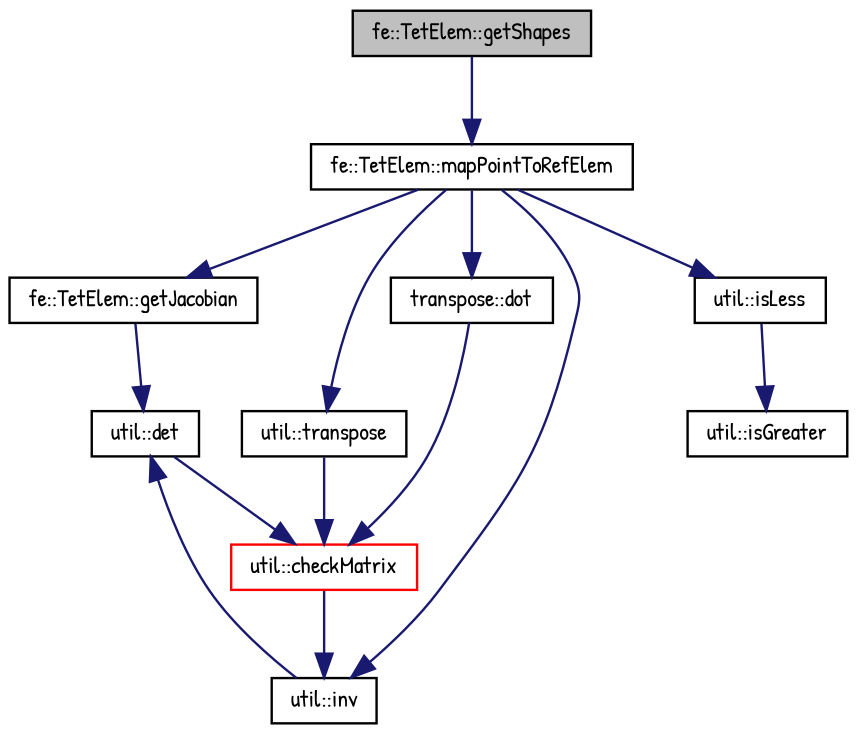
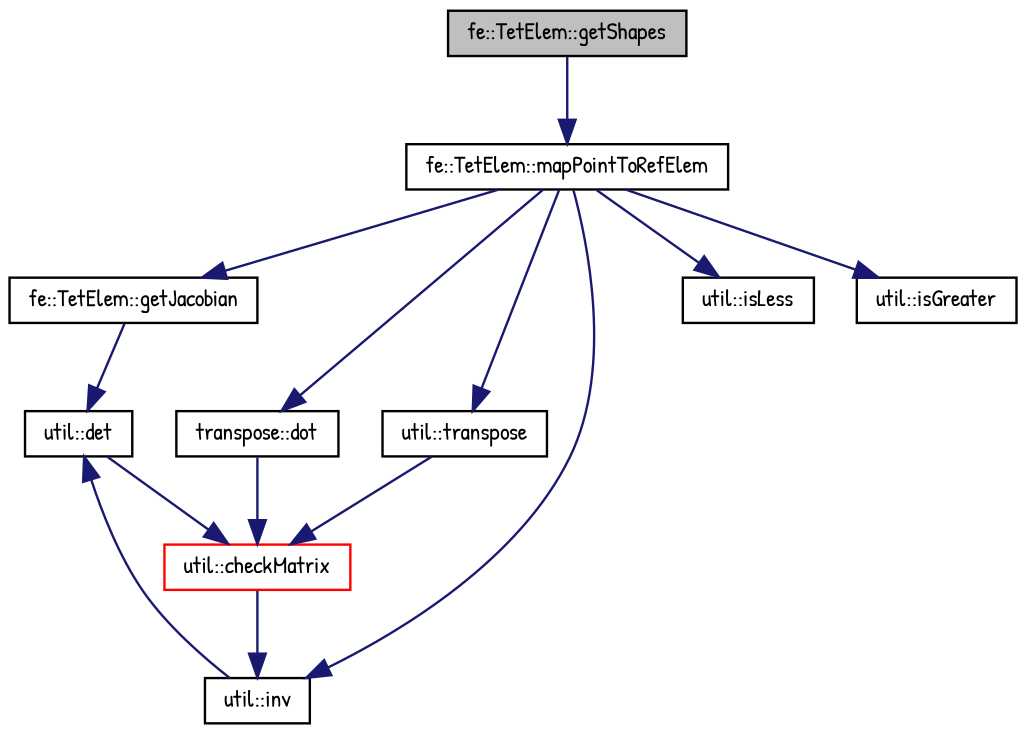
edge "util::isLess" -> "util::isGreater": now "fe::TetElem::mapPointToRefElem" -> "util::isGreater"
